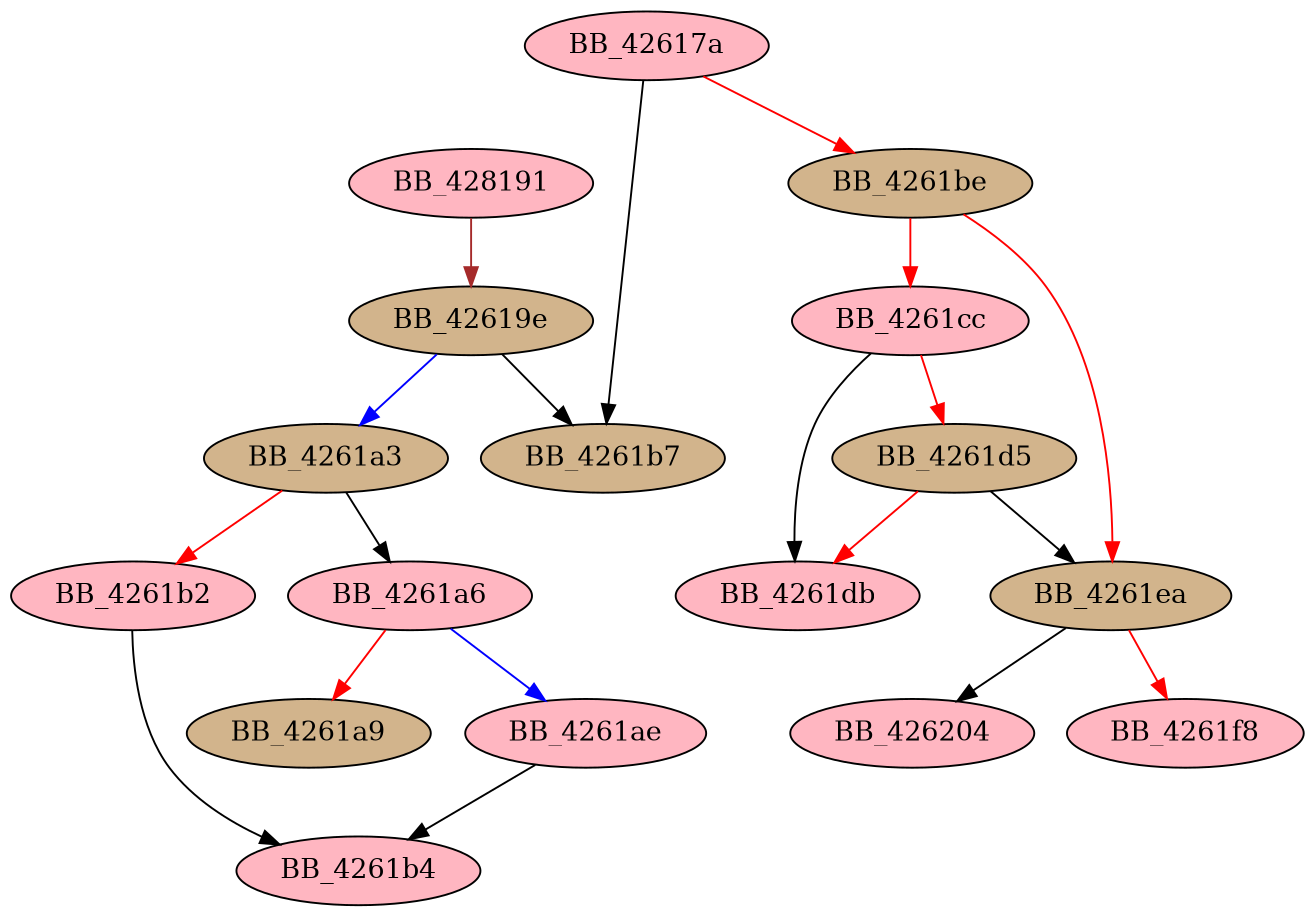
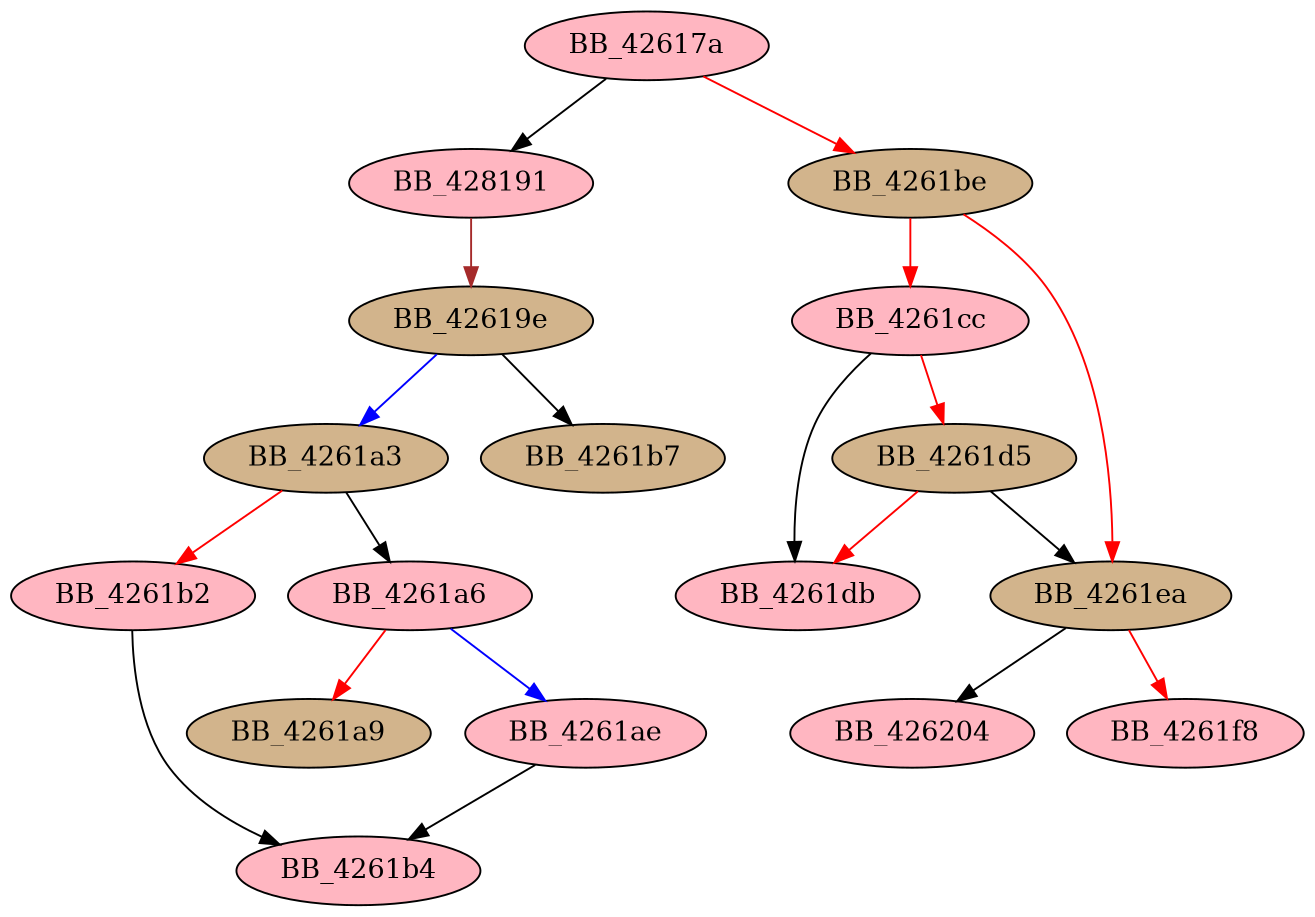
edge "BB_42617a" -> "BB_4261b7": now "BB_42617a" -> "BB_428191"
